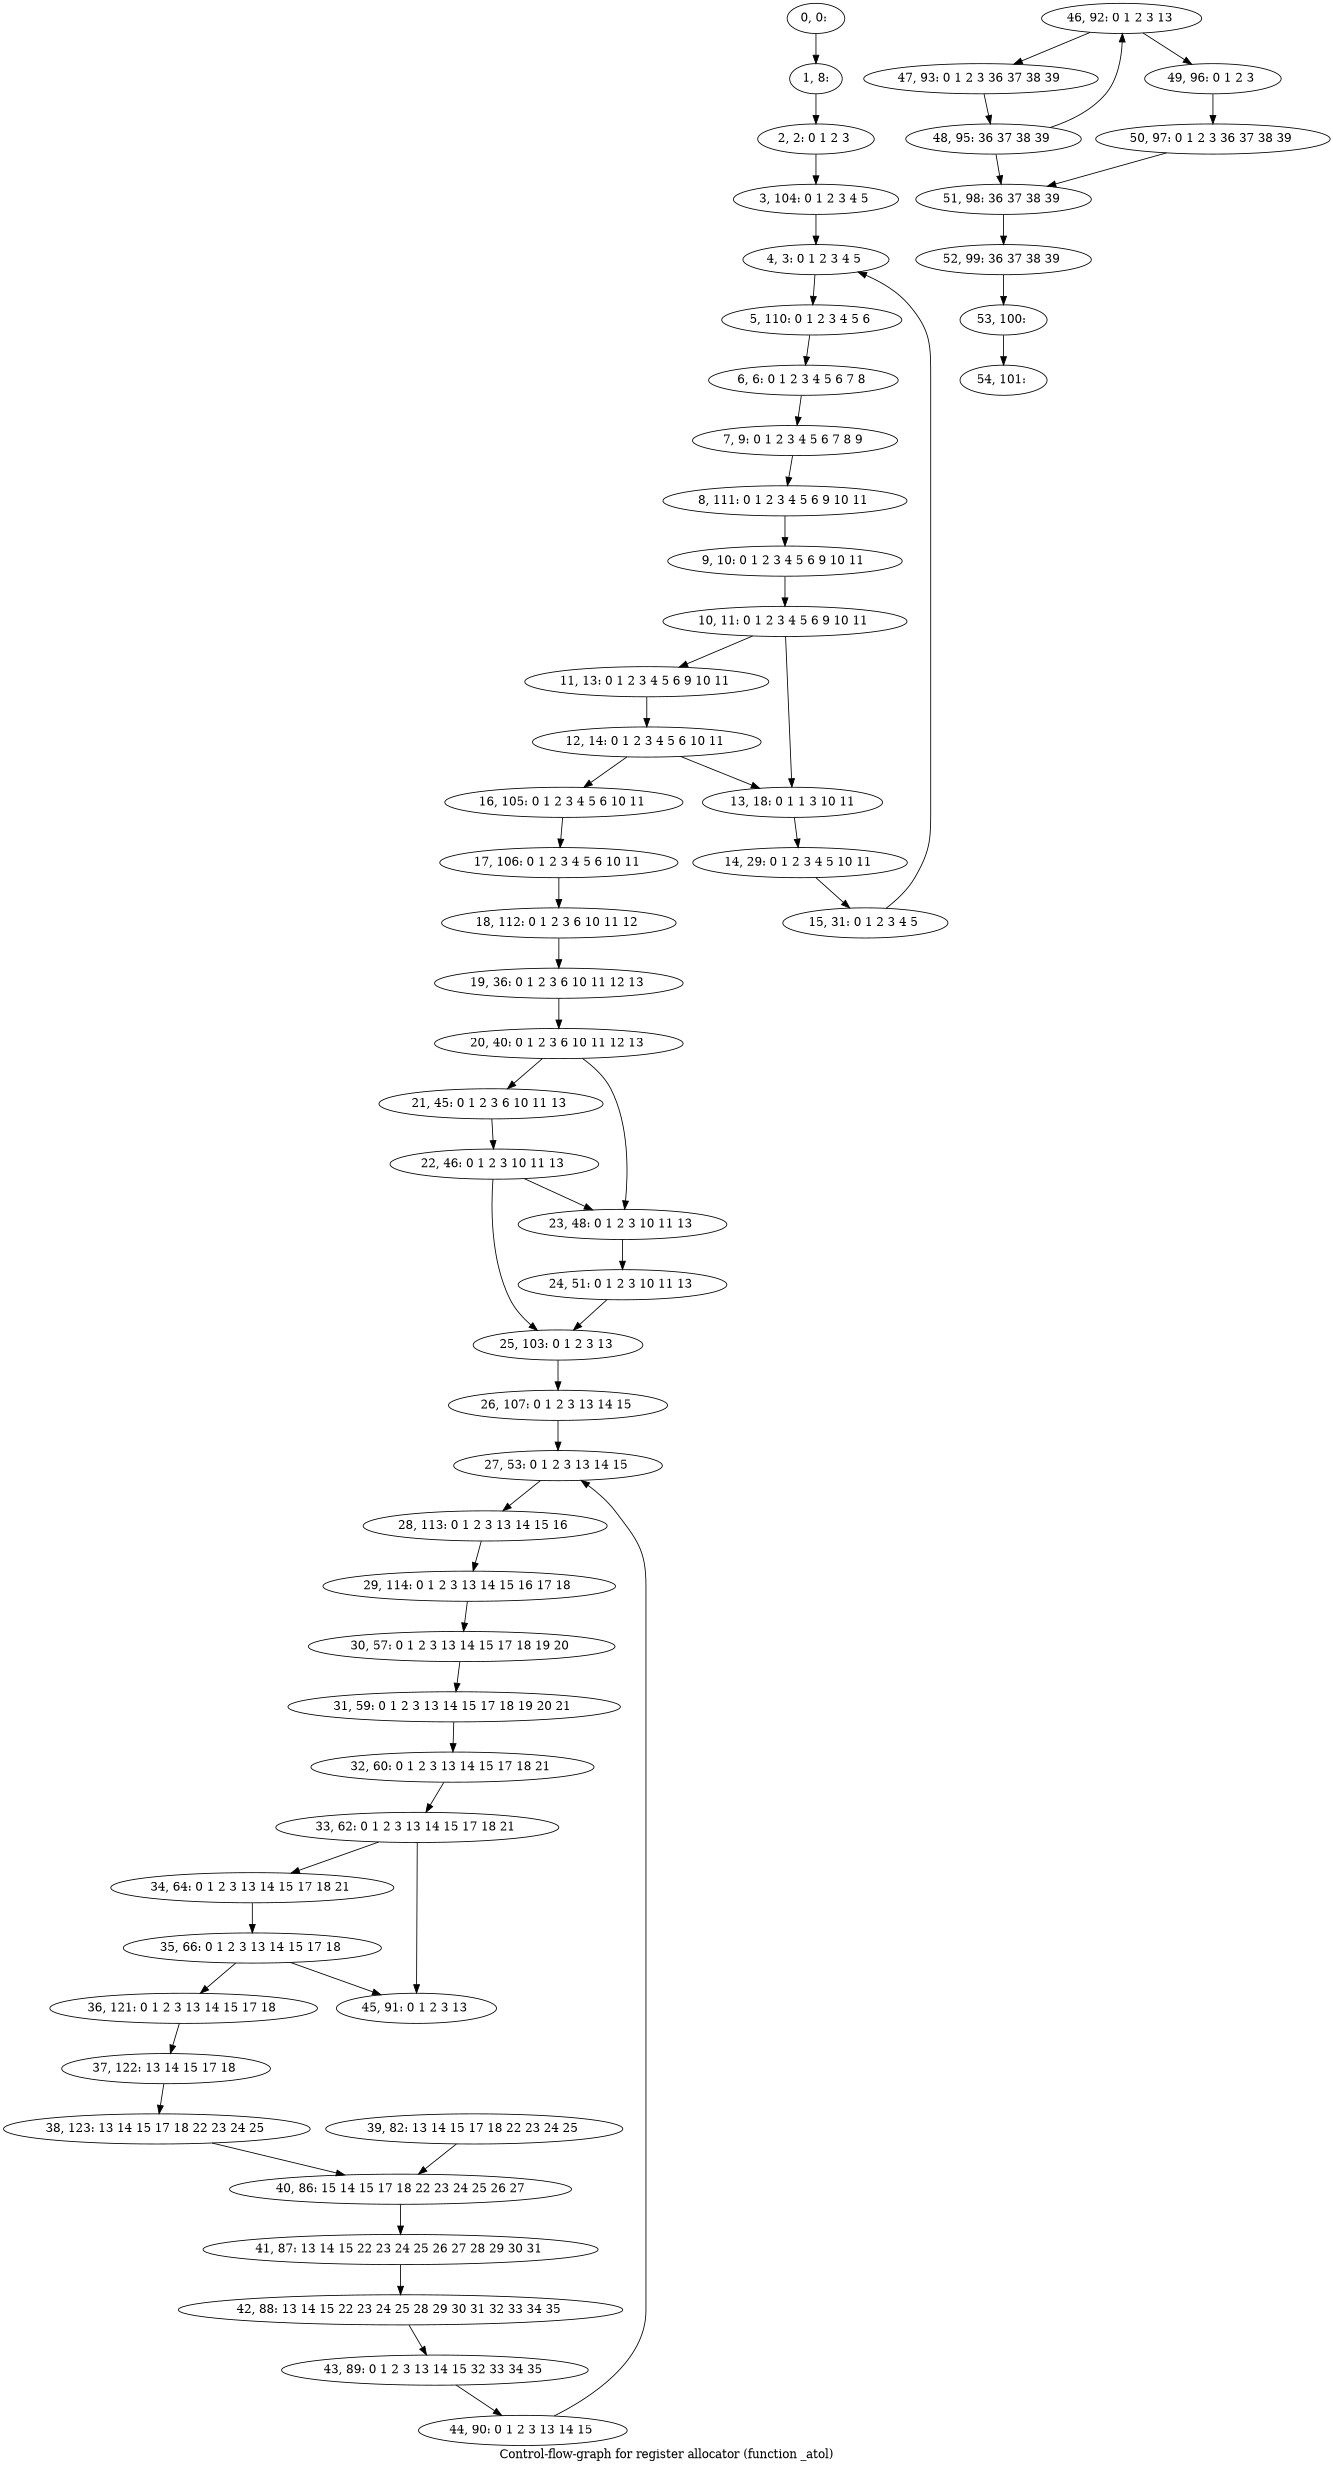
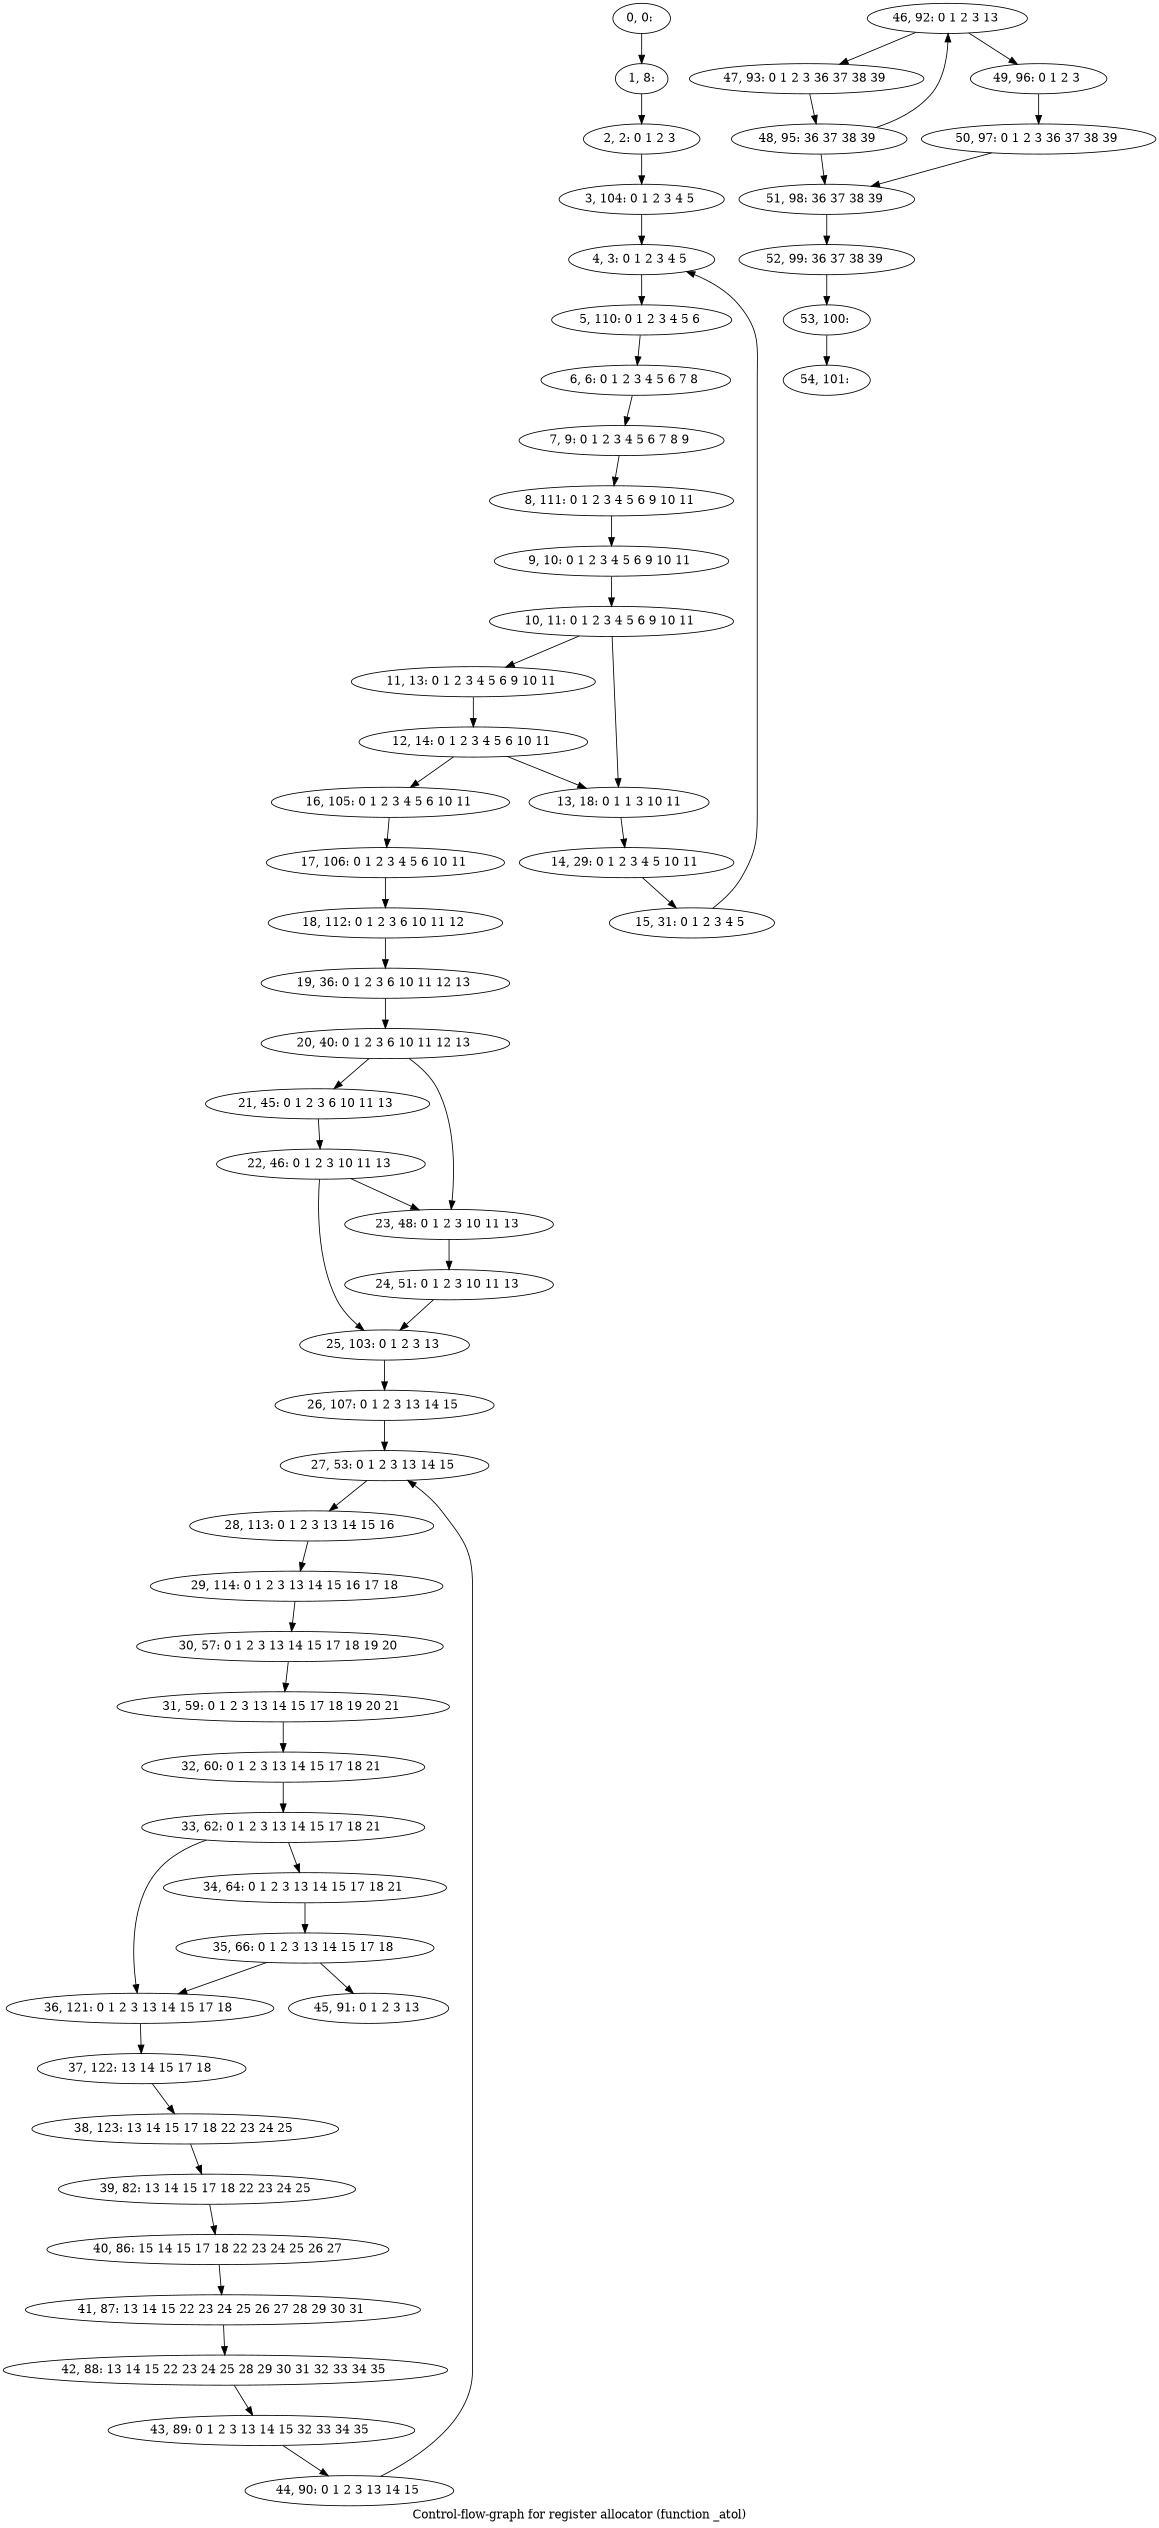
edge "33, 62: 0 1 2 3 13 14 15 17 18 21" -> "45, 91: 0 1 2 3 13": now "33, 62: 0 1 2 3 13 14 15 17 18 21" -> "36, 121: 0 1 2 3 13 14 15 17 18"
edge "38, 123: 13 14 15 17 18 22 23 24 25" -> "40, 86: 15 14 15 17 18 22 23 24 25 26 27": now "38, 123: 13 14 15 17 18 22 23 24 25" -> "39, 82: 13 14 15 17 18 22 23 24 25"
